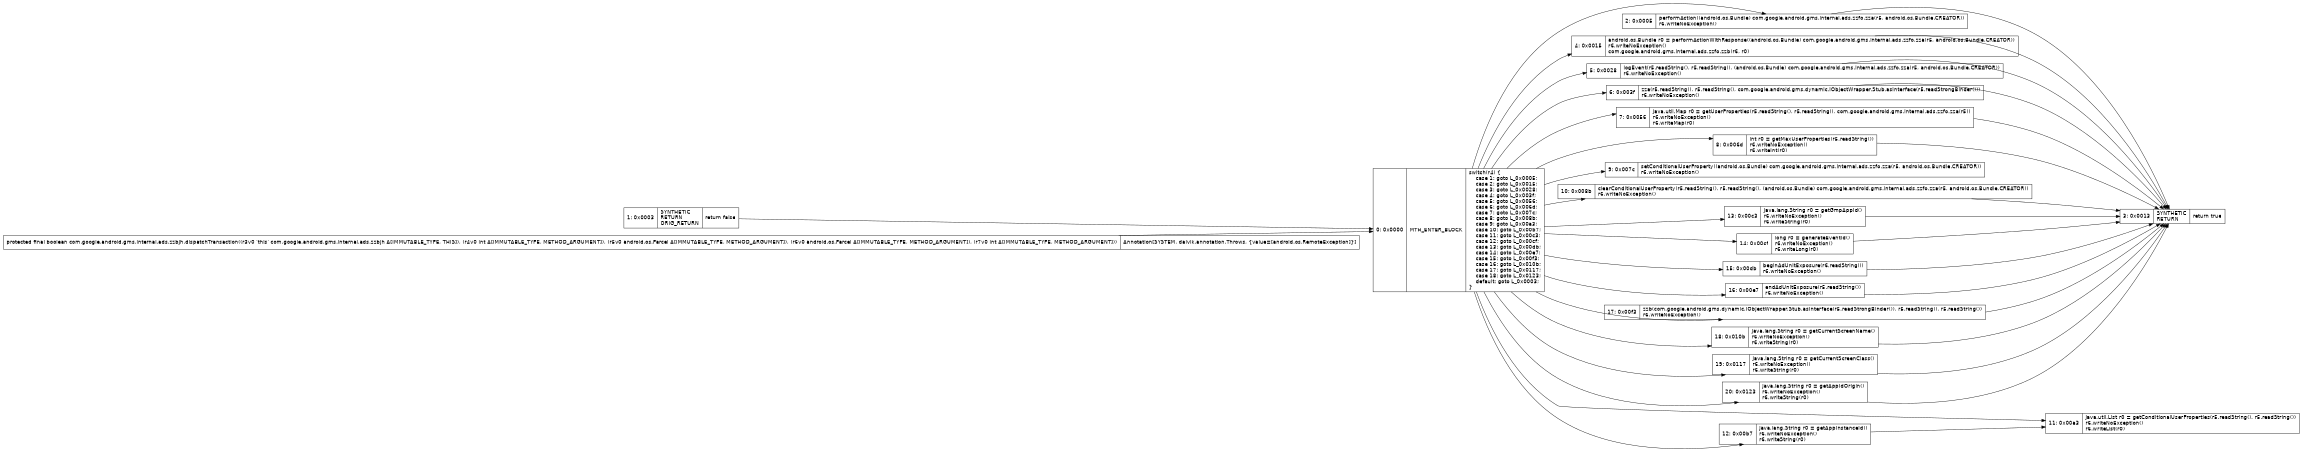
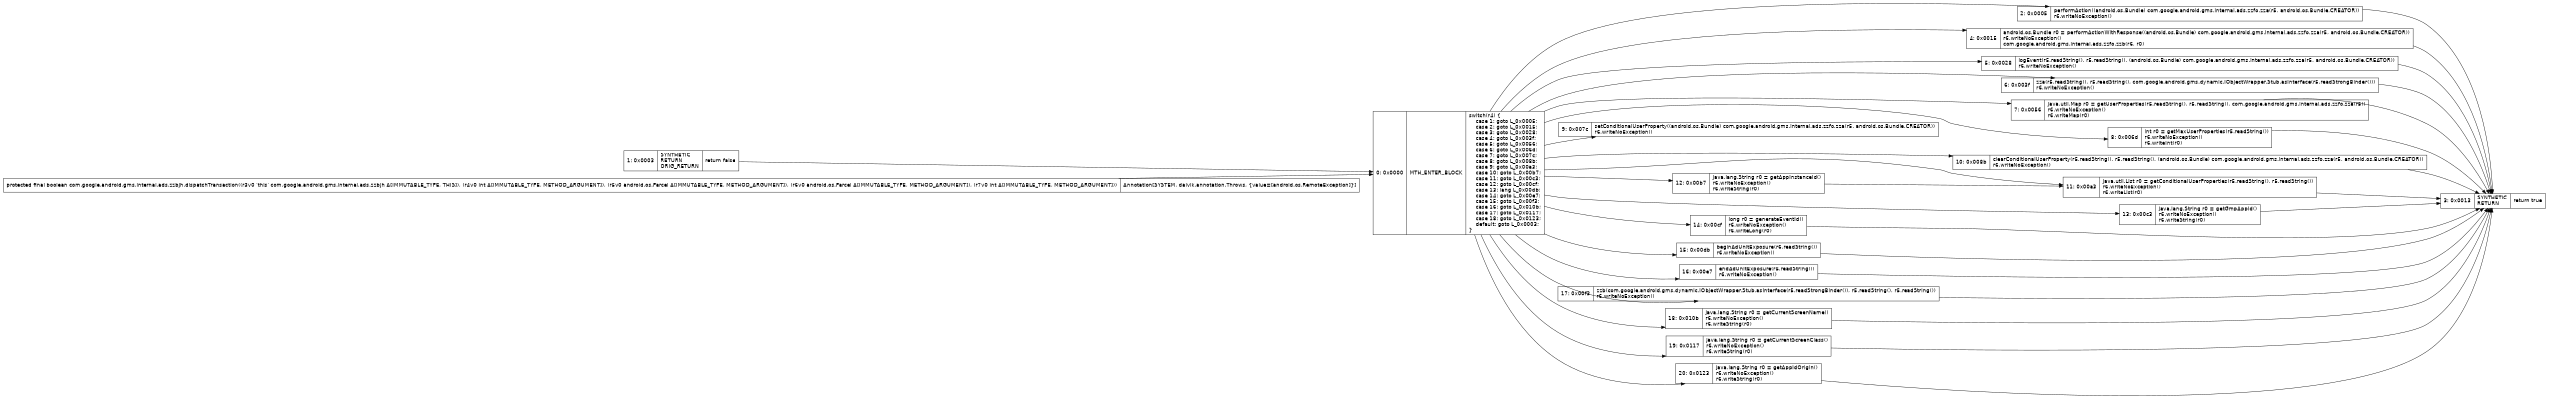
edge "11: 0x00a3" -> "3: 0x0013": added
node "0: 0x0000": text "case 13: goto L_0x00db;" -> "case 13: lang L_0x00db;"
